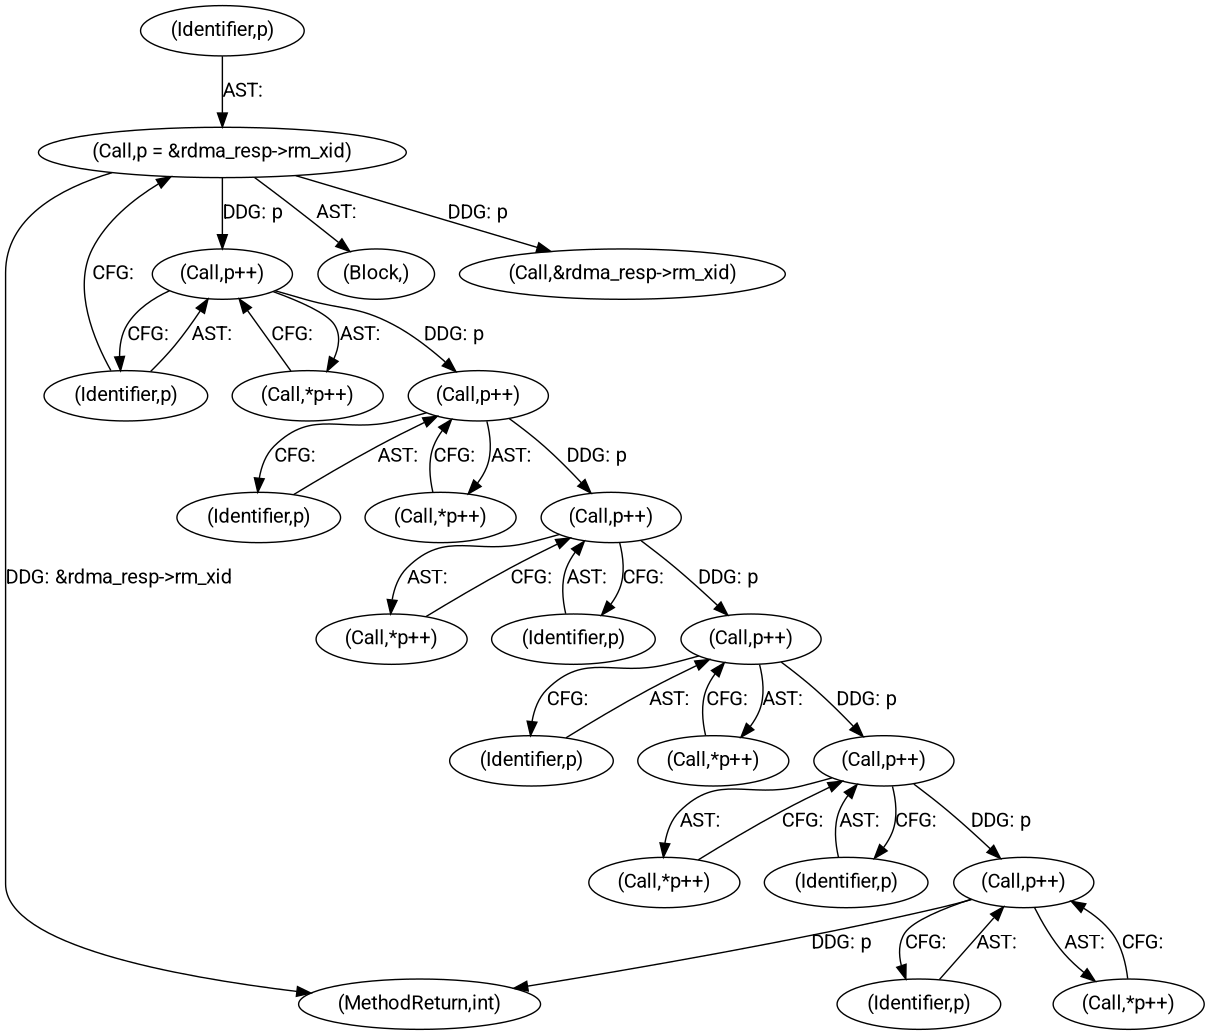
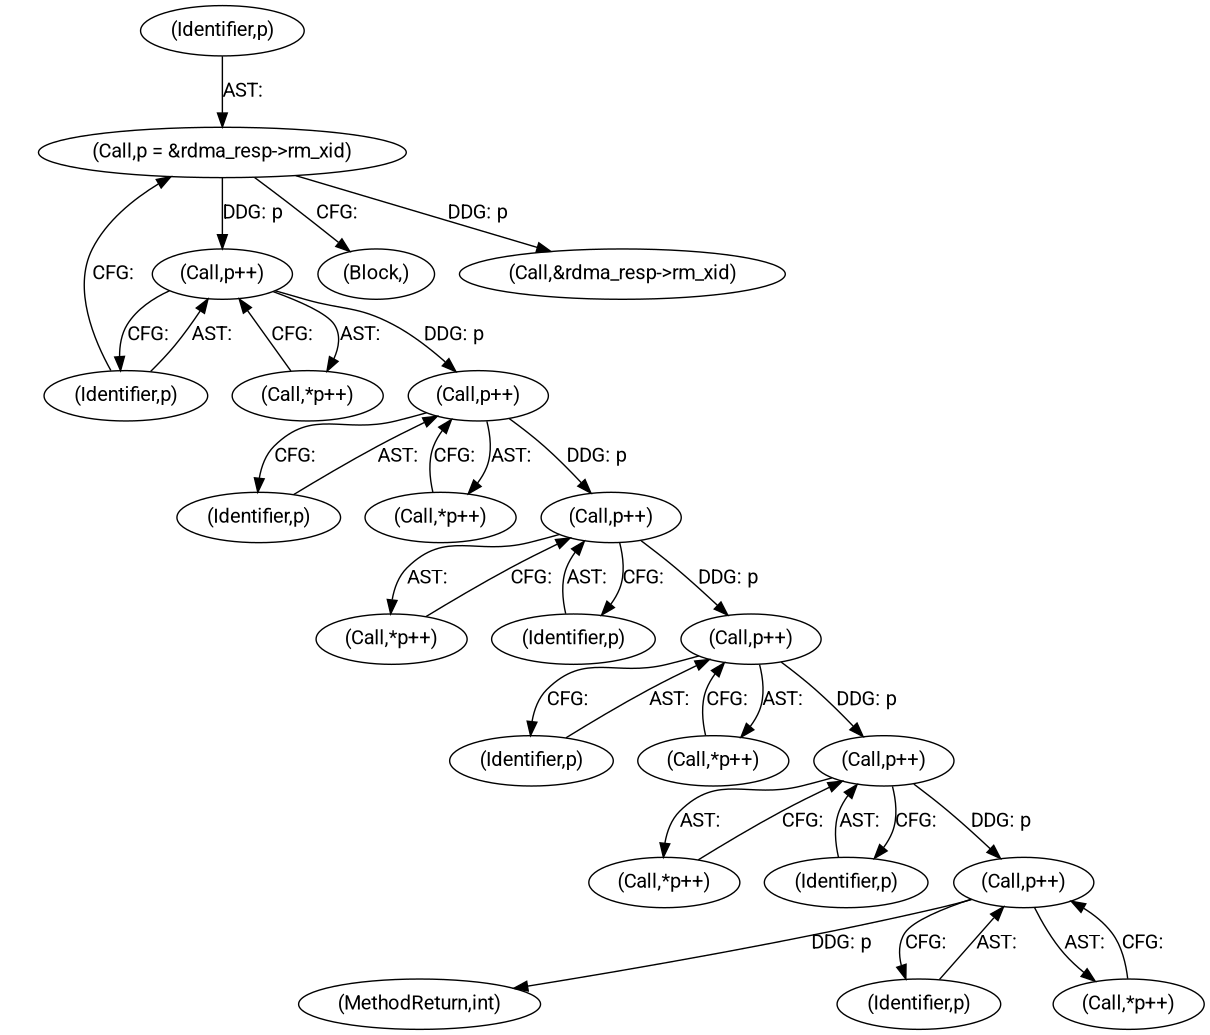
edge "(Call,p = &rdma_resp->rm_xid)" -> "(Block,)": label "AST: " -> "CFG: "
edge "(Call,p = &rdma_resp->rm_xid)" -> "(MethodReturn,int)": removed, label "DDG: &rdma_resp->rm_xid"
